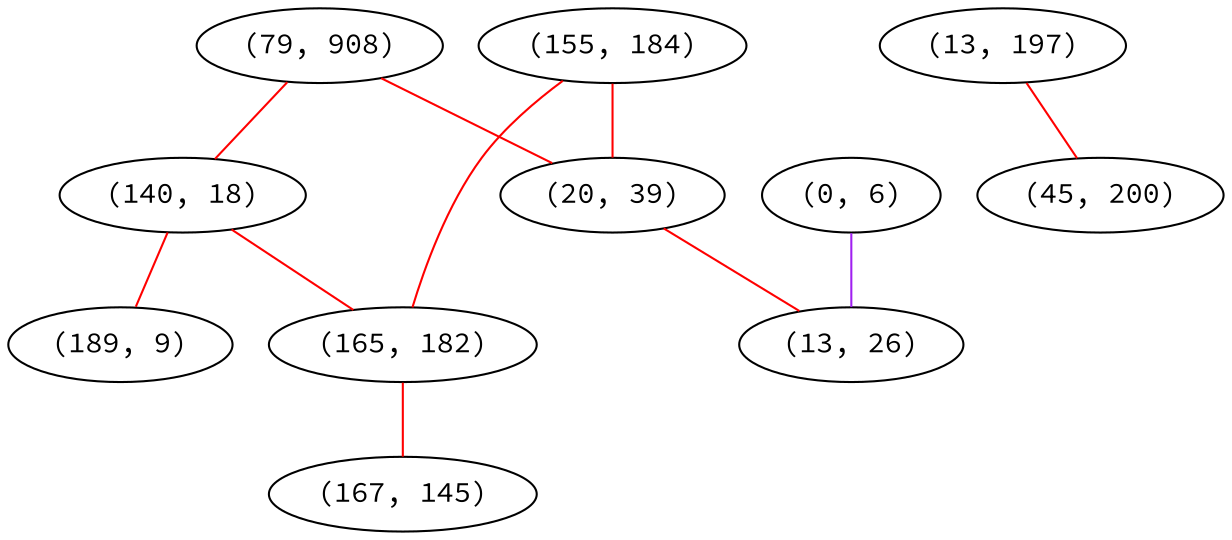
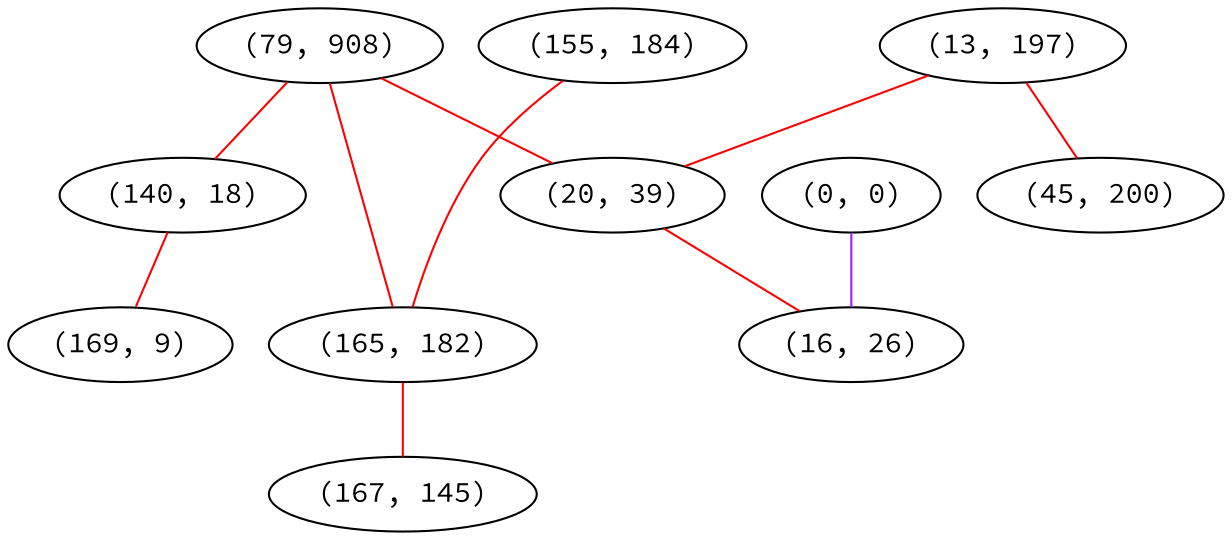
edge "(155, 184)" -- "(20, 39)": now "(13, 197)" -- "(20, 39)"
node "(0, 6)": label "(0, 6)" -> "(0, 0)"
edge "(140, 18)" -- "(165, 182)": now "(79, 908)" -- "(165, 182)"
node "(189, 9)": label "(189, 9)" -> "(169, 9)"
node "(13, 26)": label "(13, 26)" -> "(16, 26)"
